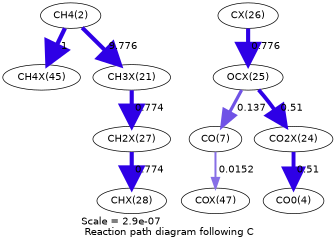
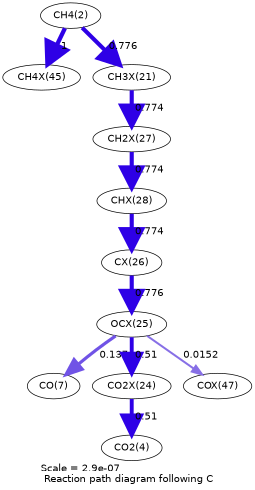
edge "CH4(2)" -> "CH3X(21)": label " 9.776" -> " 0.776"
edge "CO(7)" -> "COX(47)": now "OCX(25)" -> "COX(47)"
node "CO0(4)": label "CO0(4)" -> "CO2(4)"
edge "CHX(28)" -> "CX(26)": added, label "0.774"
